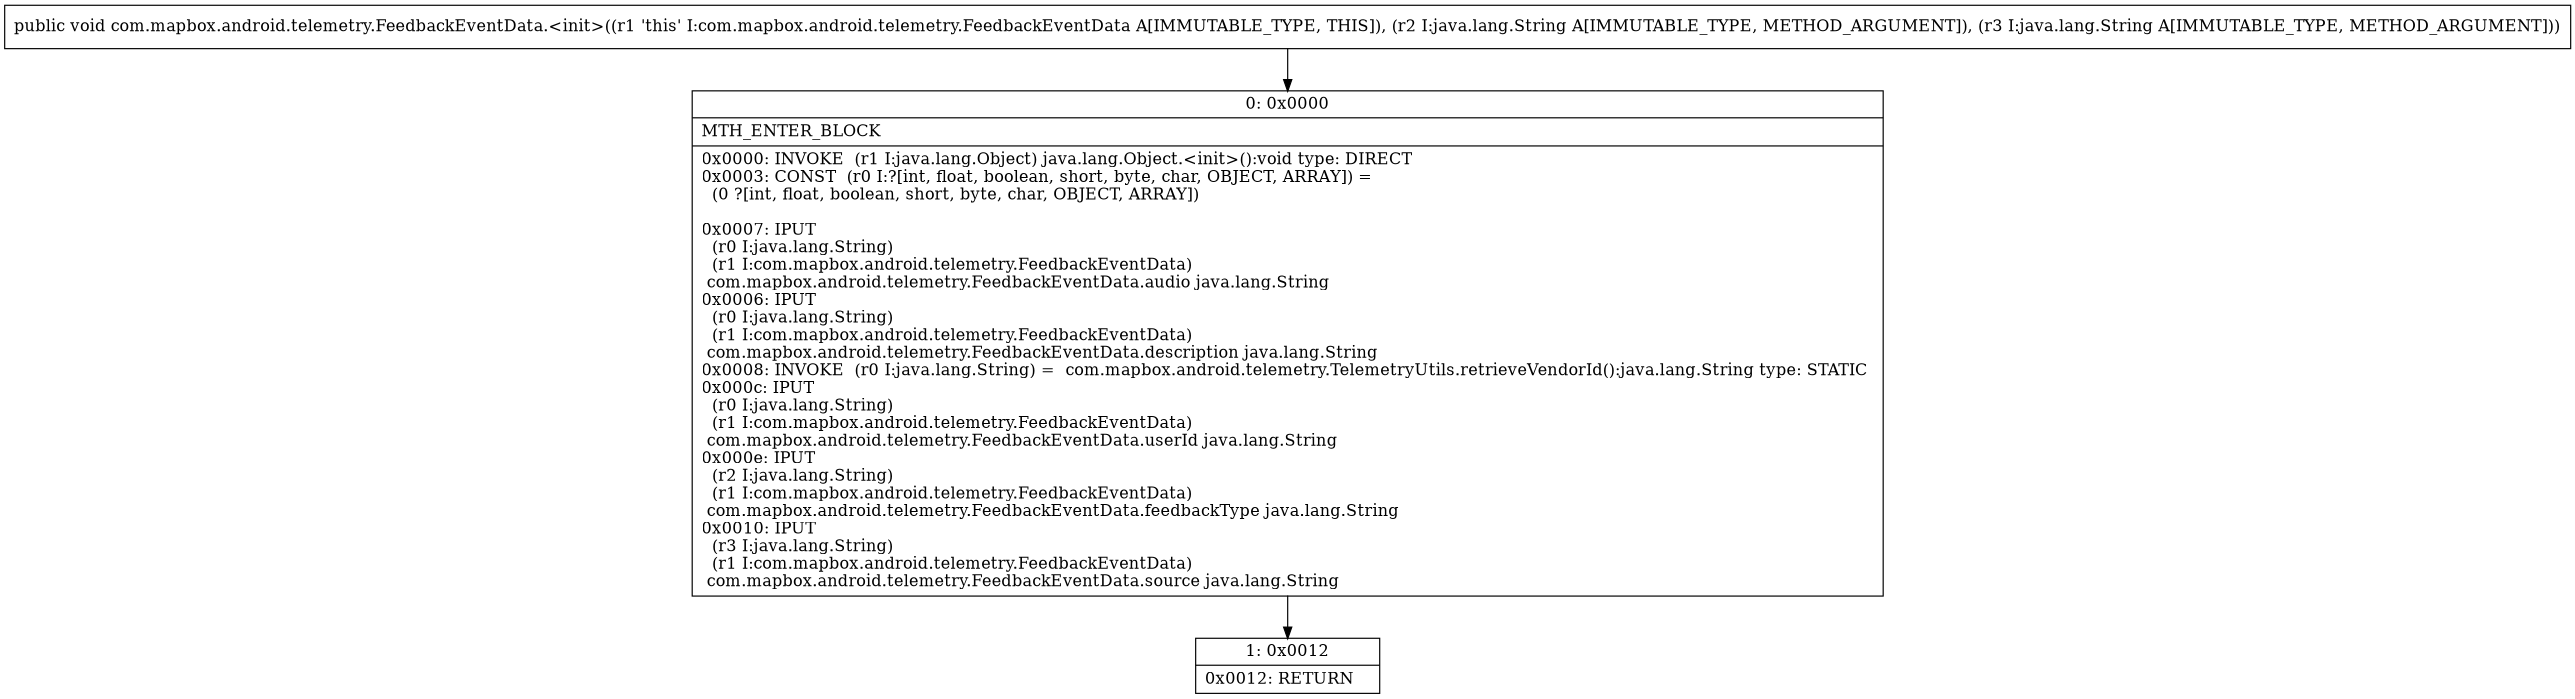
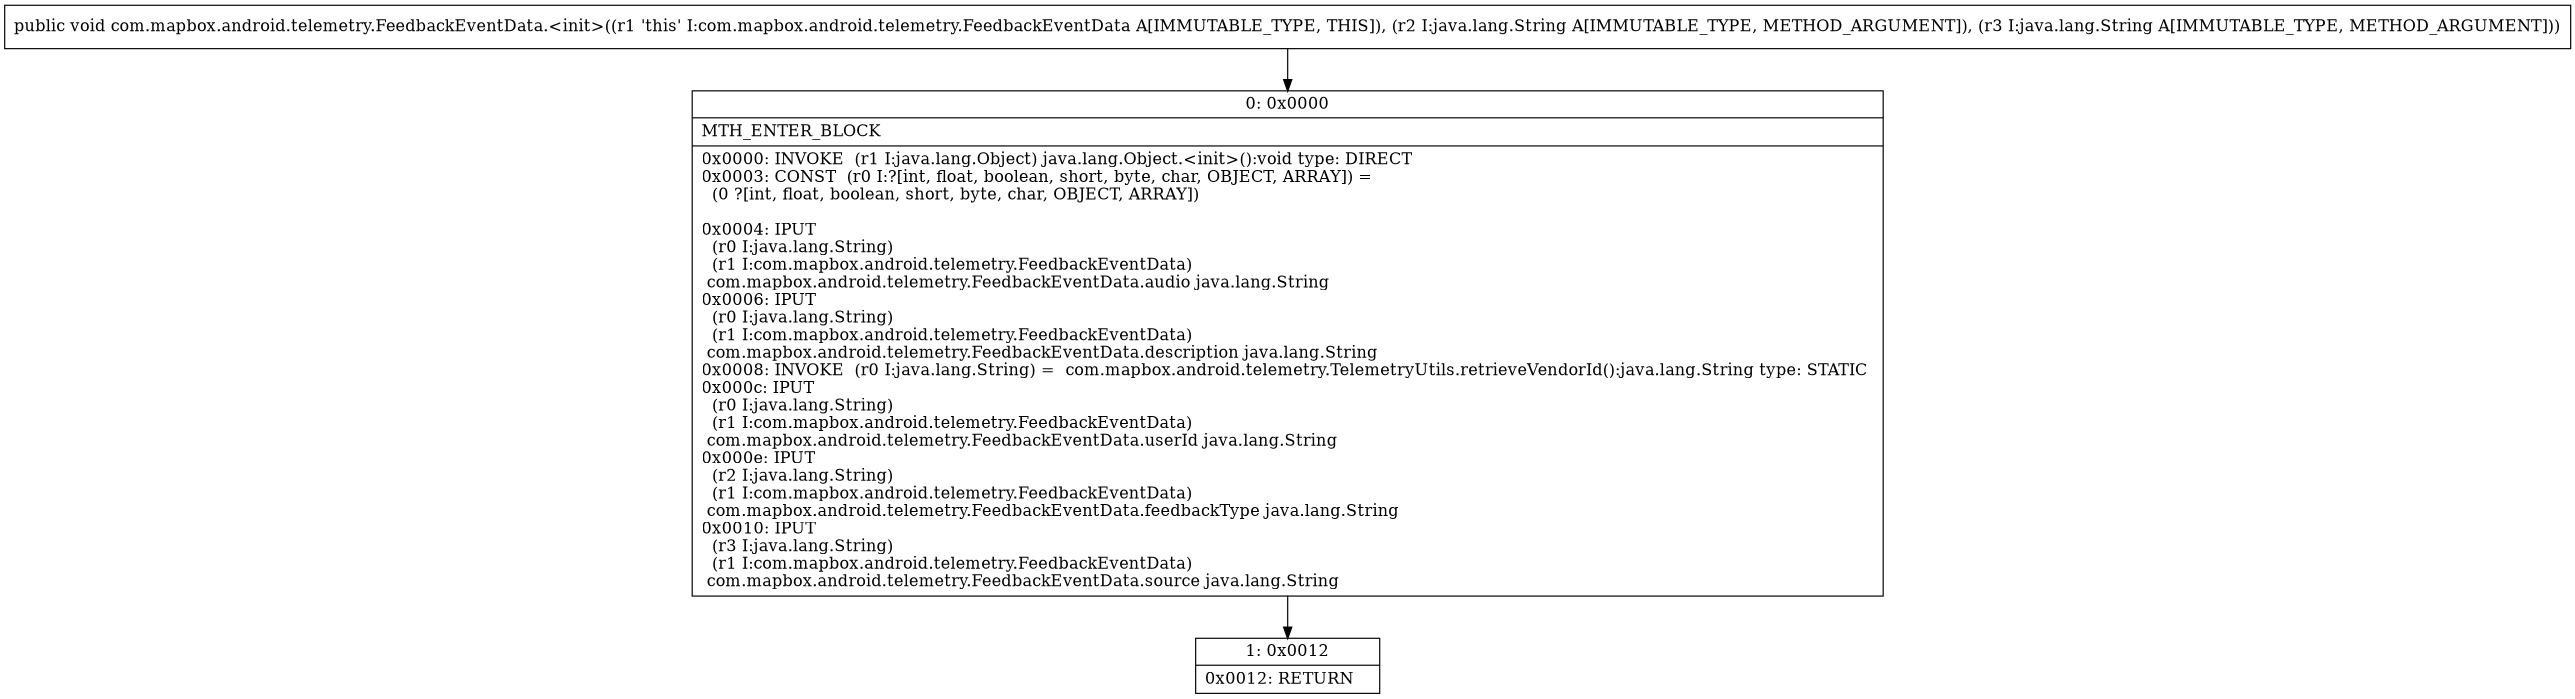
node "0: 0x0000": text "0x0007: IPUT" -> "0x0004: IPUT"
